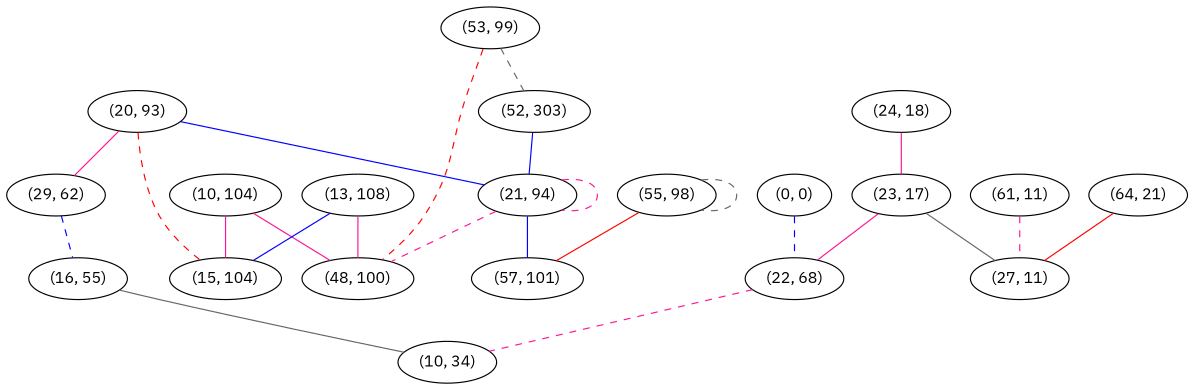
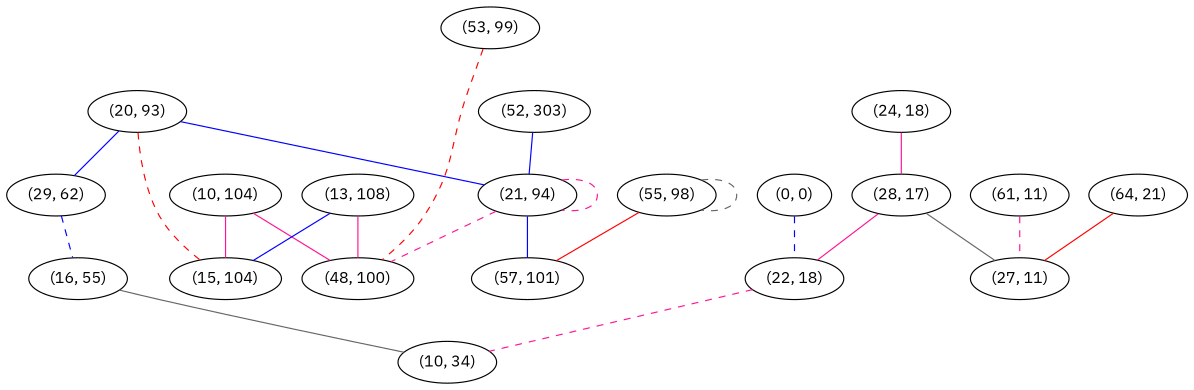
edge "(53, 99)" -- "(52, 303)": removed
edge "(20, 93)" -- "(29, 62)": color deeppink -> blue
node "(23, 17)": label "(23, 17)" -> "(28, 17)"
node "(22, 68)": label "(22, 68)" -> "(22, 18)"
